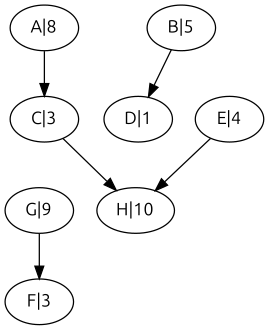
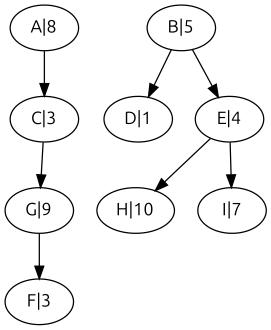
edge "B|5" -> "E|4": added
edge "C|3" -> "H|10": now "C|3" -> "G|9"
node "I|7": added
